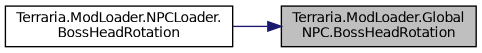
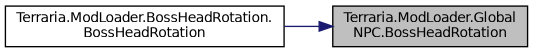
node "Terraria.ModLoader.NPCLoader. BossHeadRotation": label "Terraria.ModLoader.NPCLoader. BossHeadRotation" -> "Terraria.ModLoader.BossHeadRotation. BossHeadRotation"
